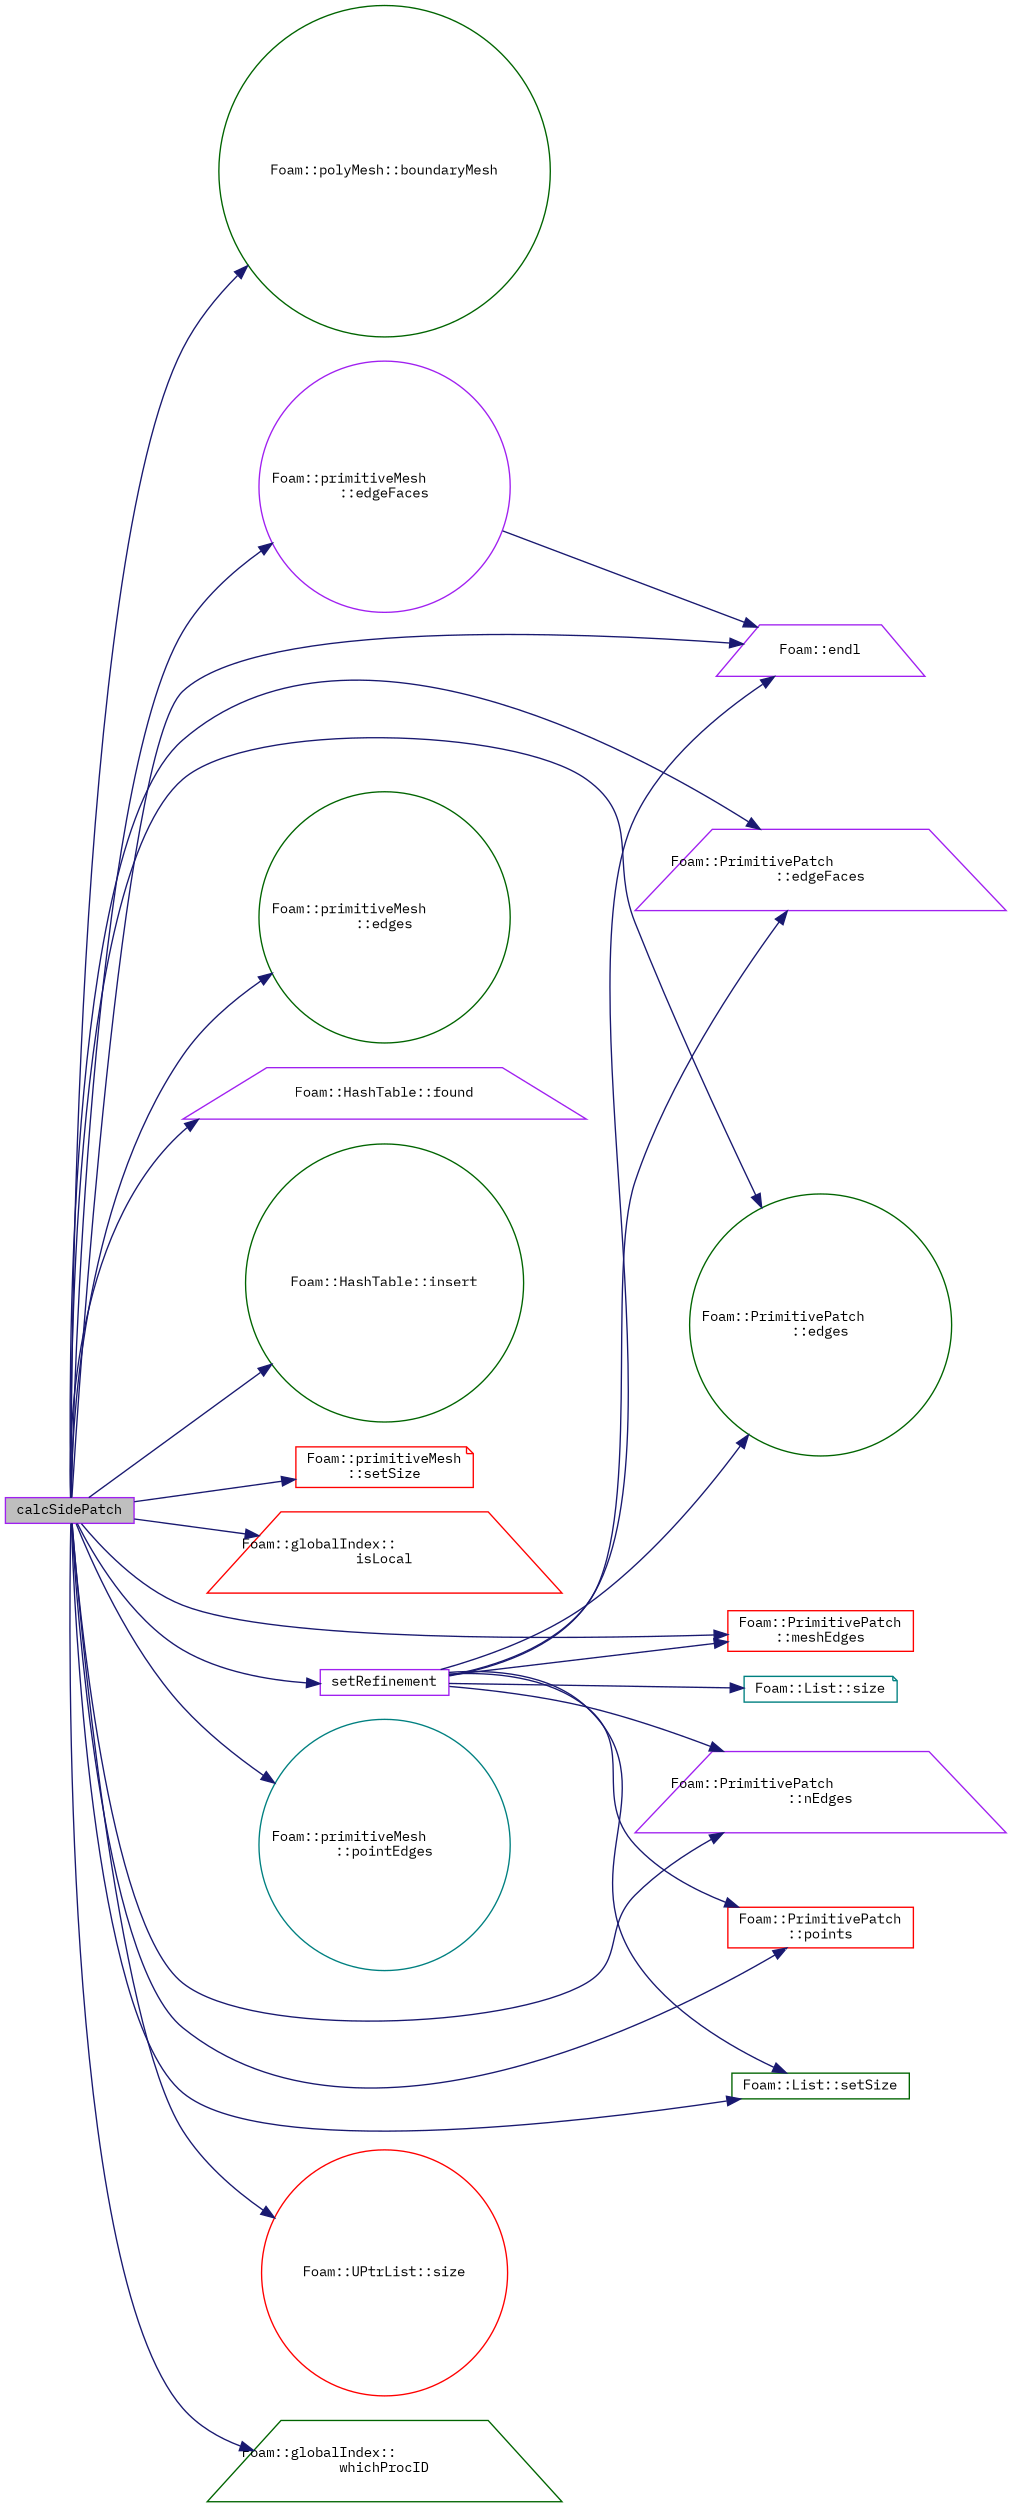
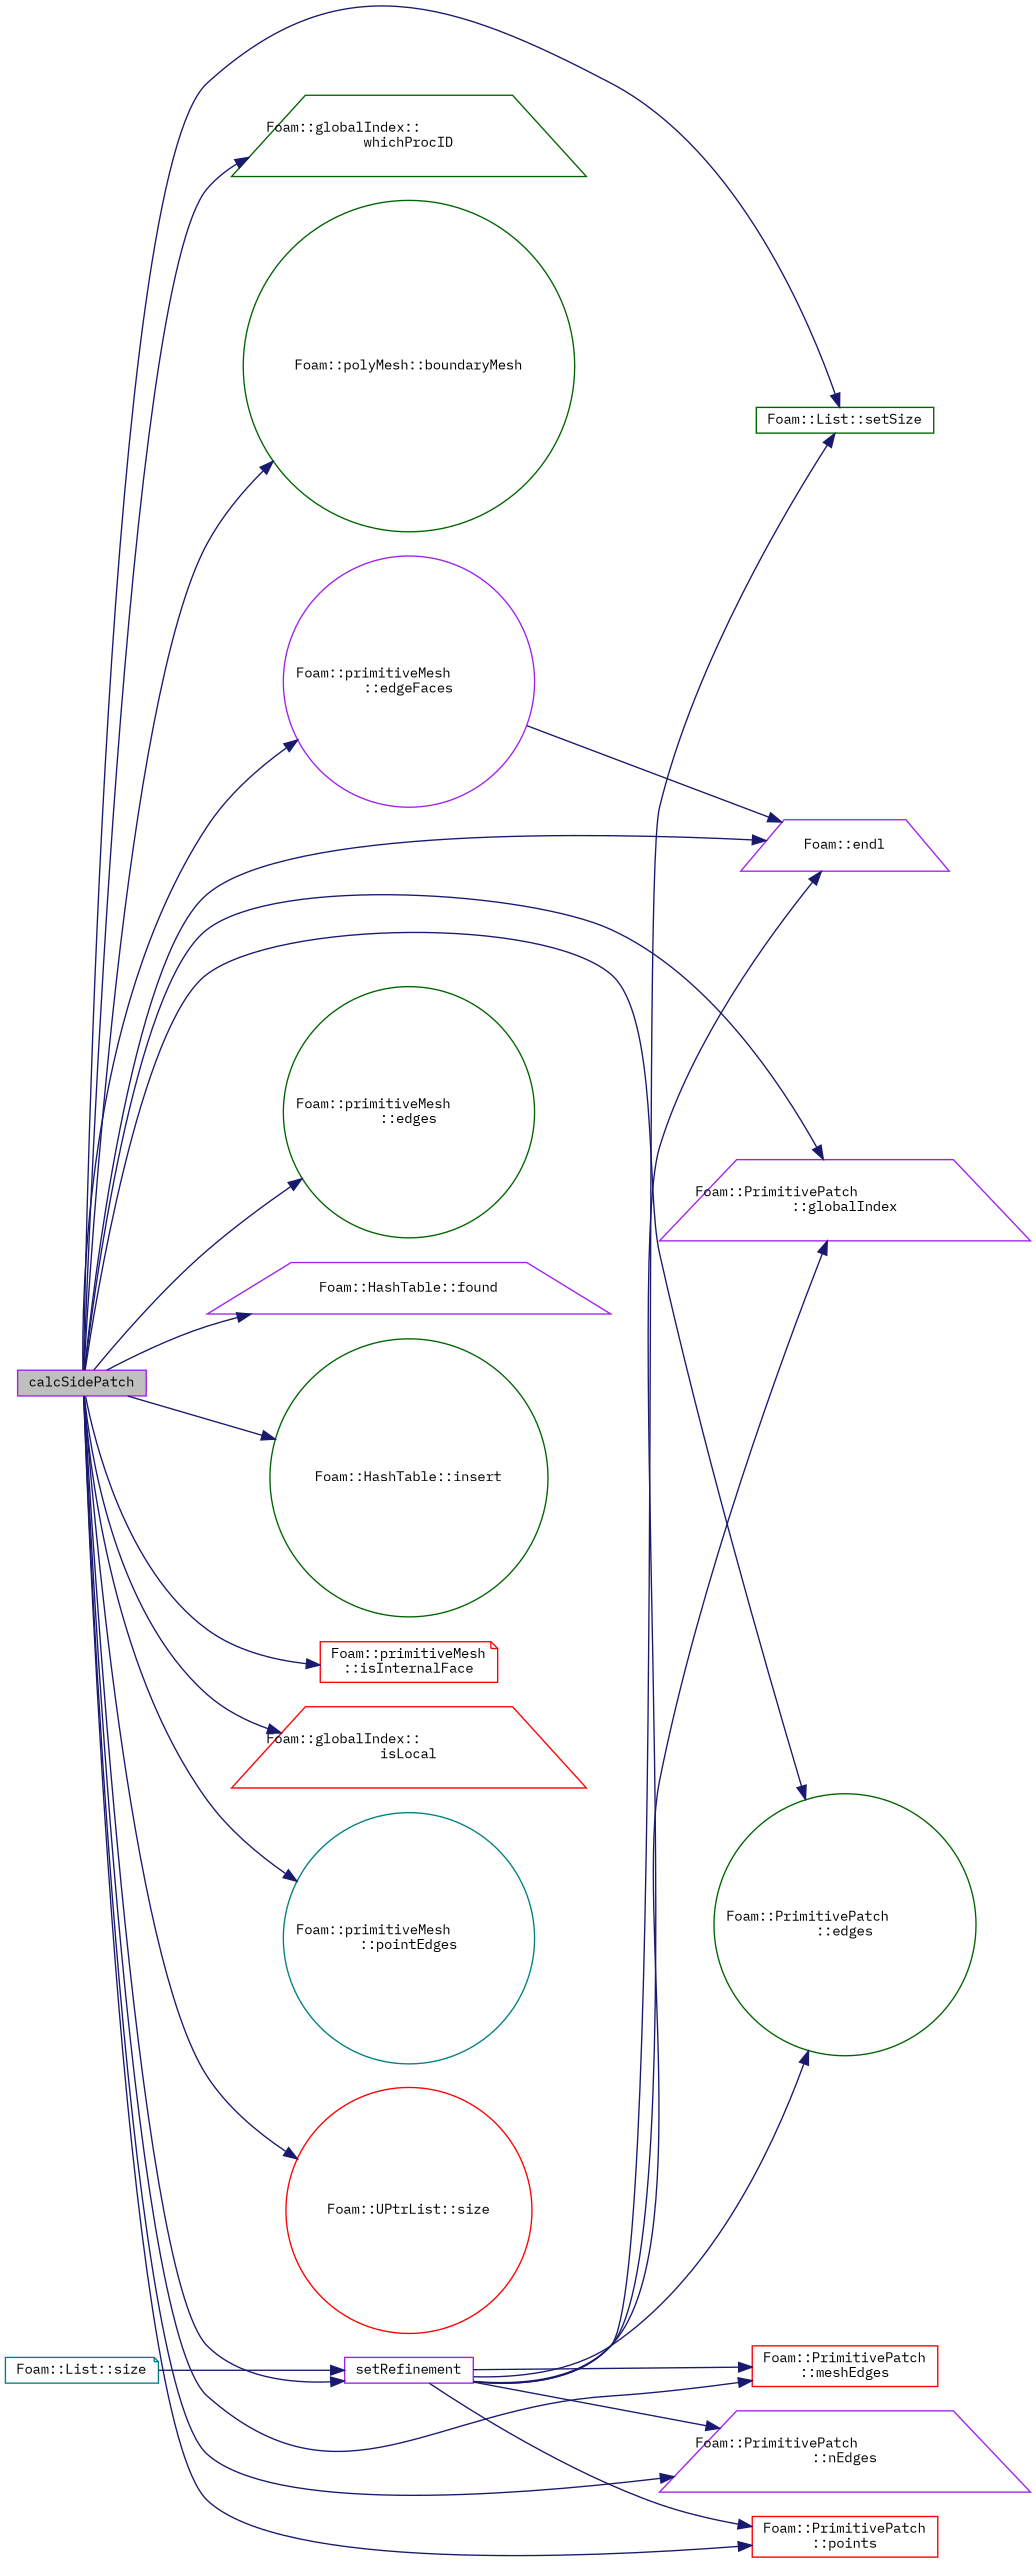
node "Foam::PrimitivePatch ::edgeFaces": label "Foam::PrimitivePatch ::edgeFaces" -> "Foam::PrimitivePatch ::globalIndex"
node "Foam::primitiveMesh ::setSize": label "Foam::primitiveMesh ::setSize" -> "Foam::primitiveMesh ::isInternalFace"
edge "setRefinement" -> "Foam::List::size": reversed
